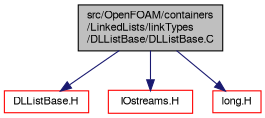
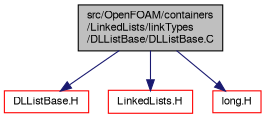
node "IOstreams.H": label "IOstreams.H" -> "LinkedLists.H"
